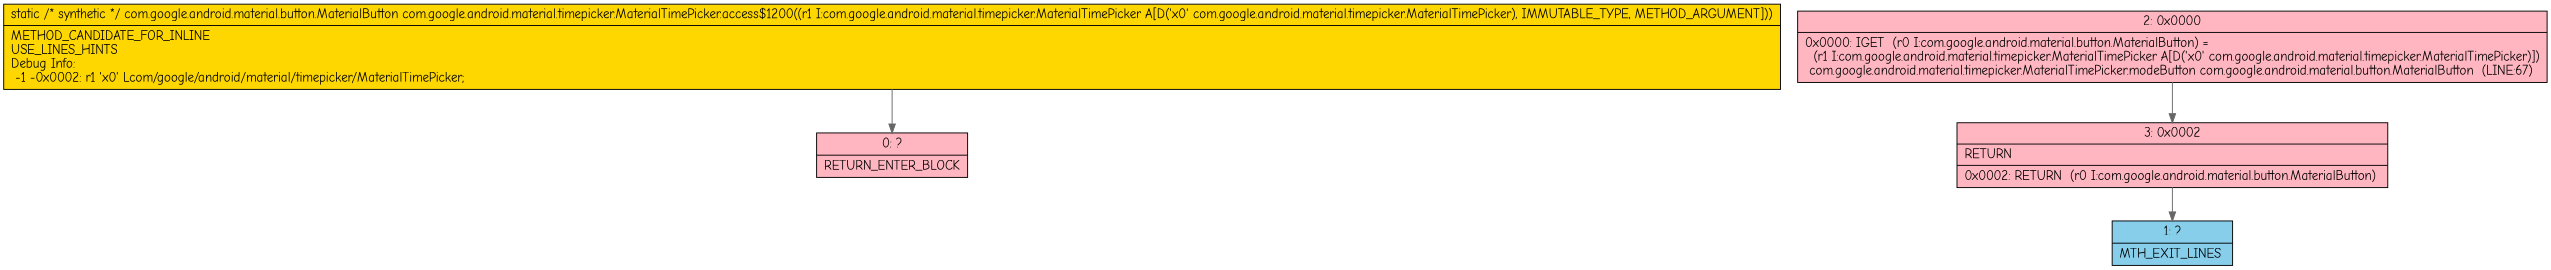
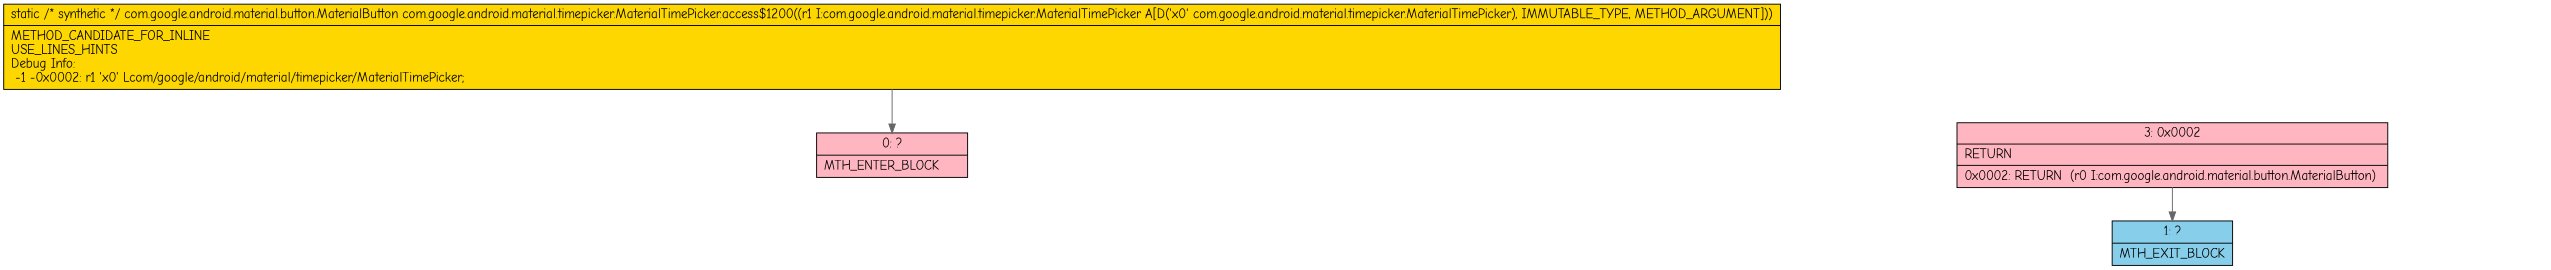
node "2: 0x0000": removed
node "0: ?": text "RETURN_ENTER_BLOCK" -> "MTH_ENTER_BLOCK"
node "1: ?": text "MTH_EXIT_LINES" -> "MTH_EXIT_BLOCK"
